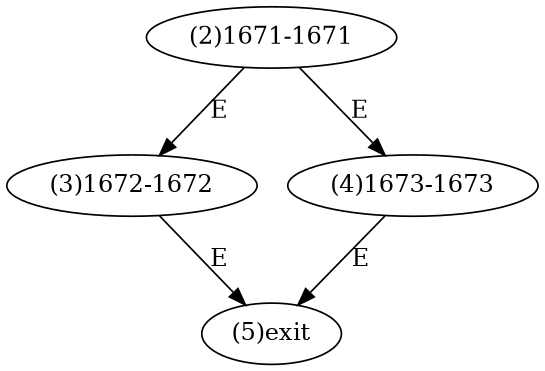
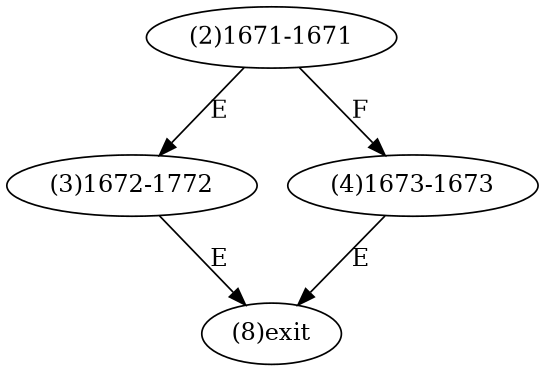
edge "(2)1671-1671" -> "(4)1673-1673": label "E" -> "F"
node "(3)1672-1672": label "(3)1672-1672" -> "(3)1672-1772"
node "(5)exit": label "(5)exit" -> "(8)exit"
